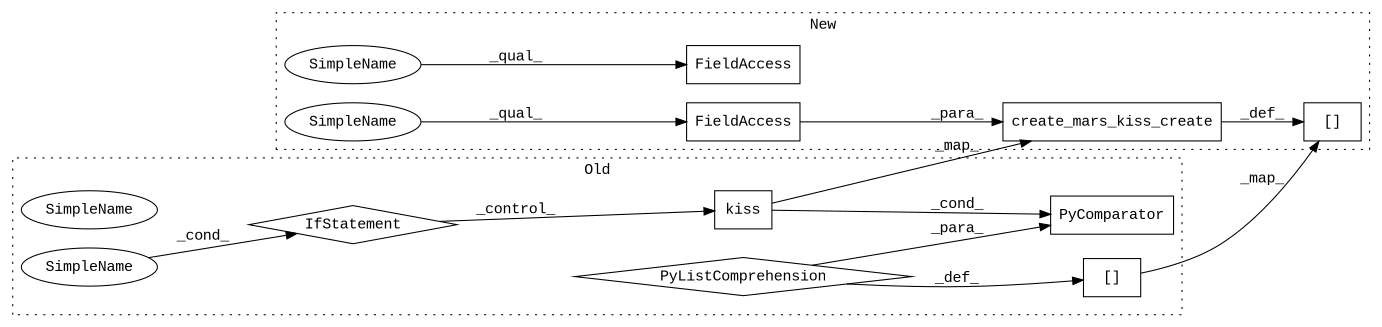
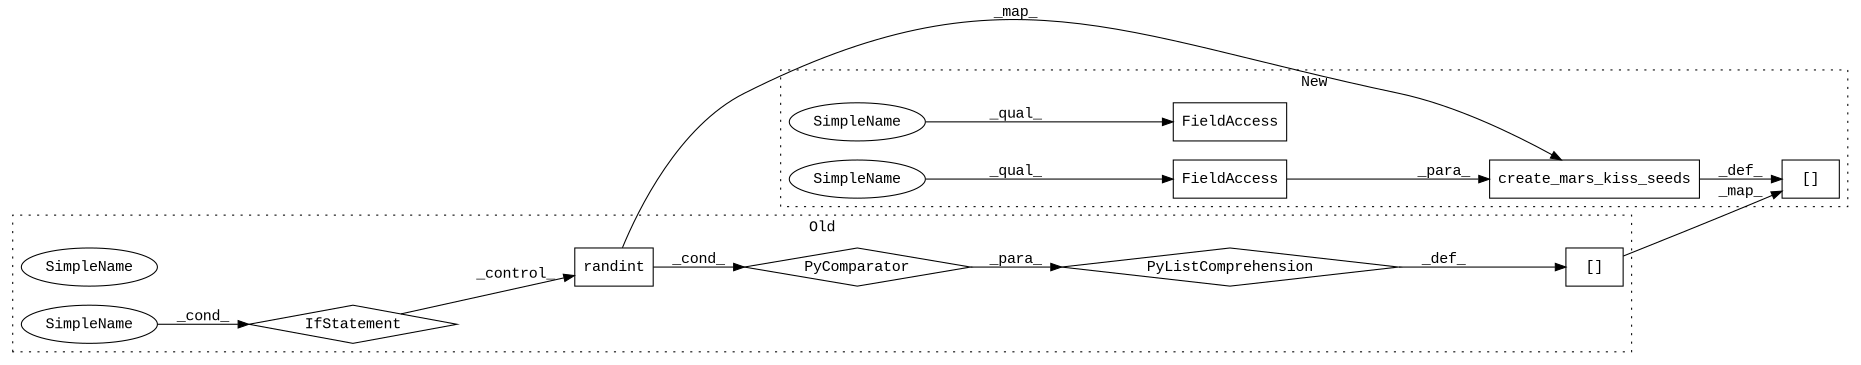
node "create_mars_kiss_create": label "create_mars_kiss_create" -> "create_mars_kiss_seeds"
node "kiss": label "kiss" -> "randint"
node "PyComparator": shape box -> diamond
edge "PyListComprehension" -> "PyComparator": reversed
